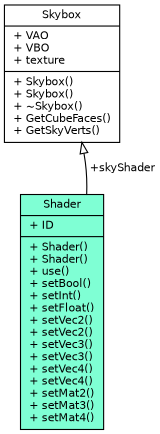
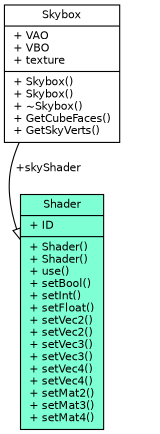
edge "Shader" -> "Skybox": reversed
